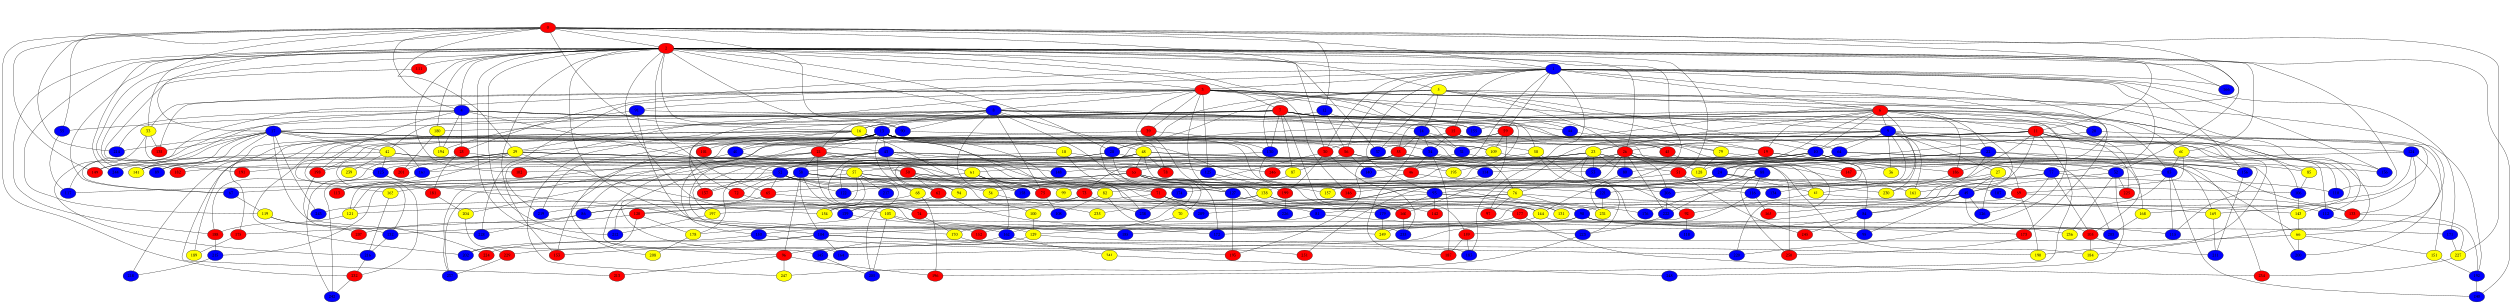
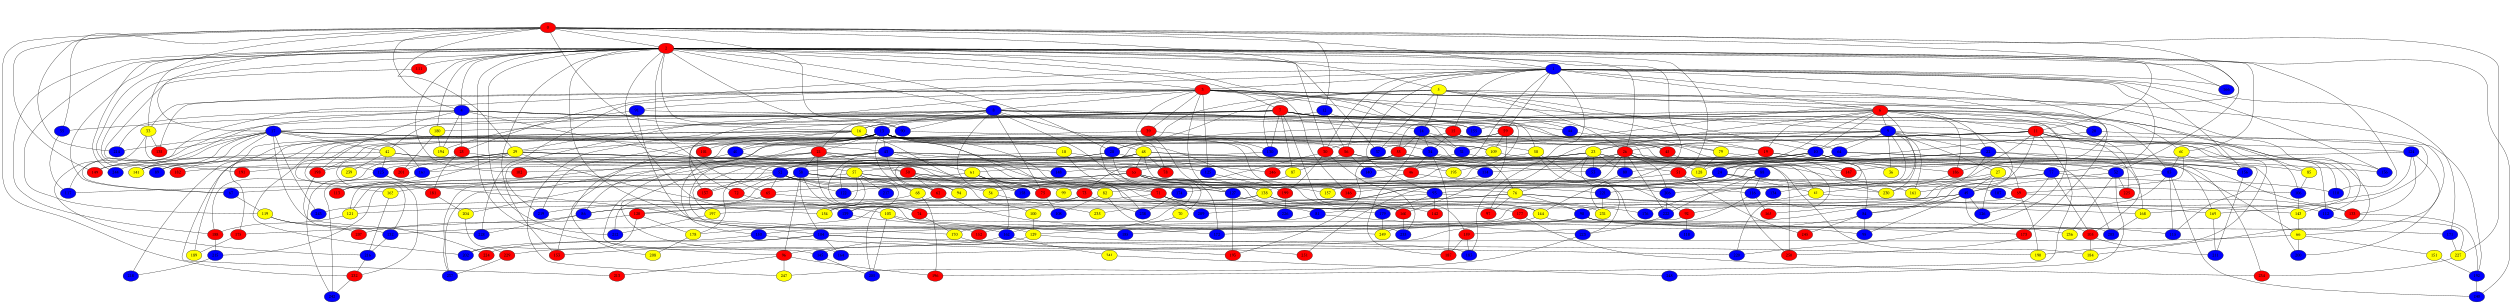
edge "16" -- "151": now "16" -- "230"
edge "76" -- "168": added
node "131": removed
